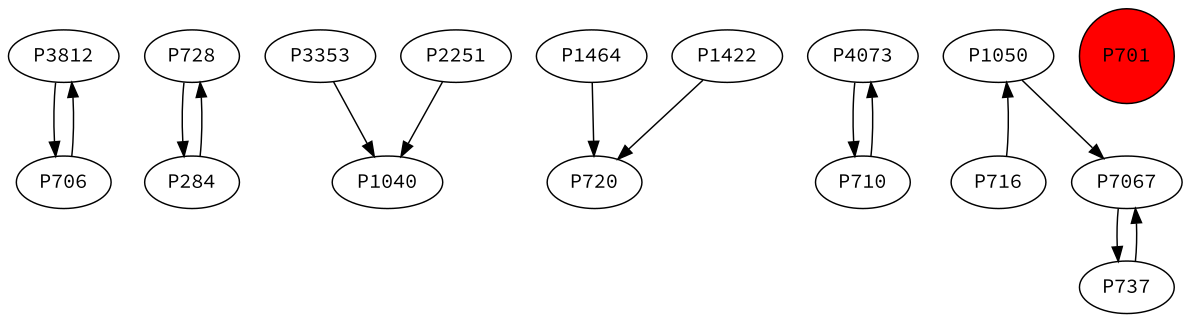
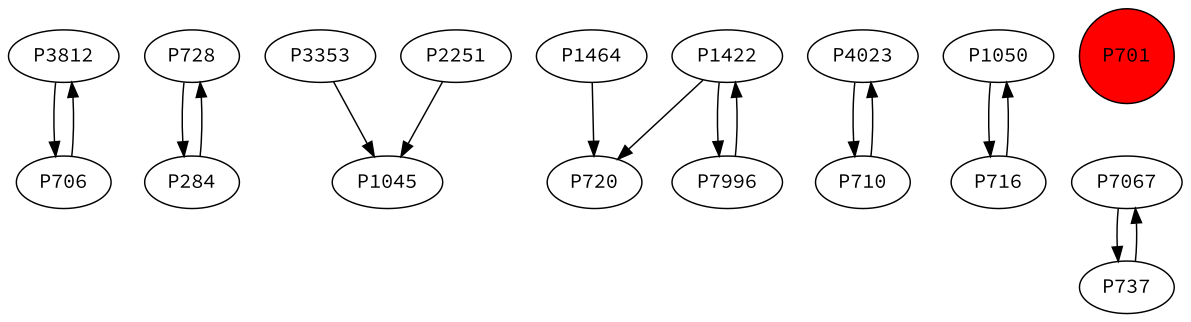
node "P4073": label "P4073" -> "P4023"
edge "P1050" -> "P7067": now "P1050" -> "P716"
node "P1040": label "P1040" -> "P1045"
node "P7996": added
